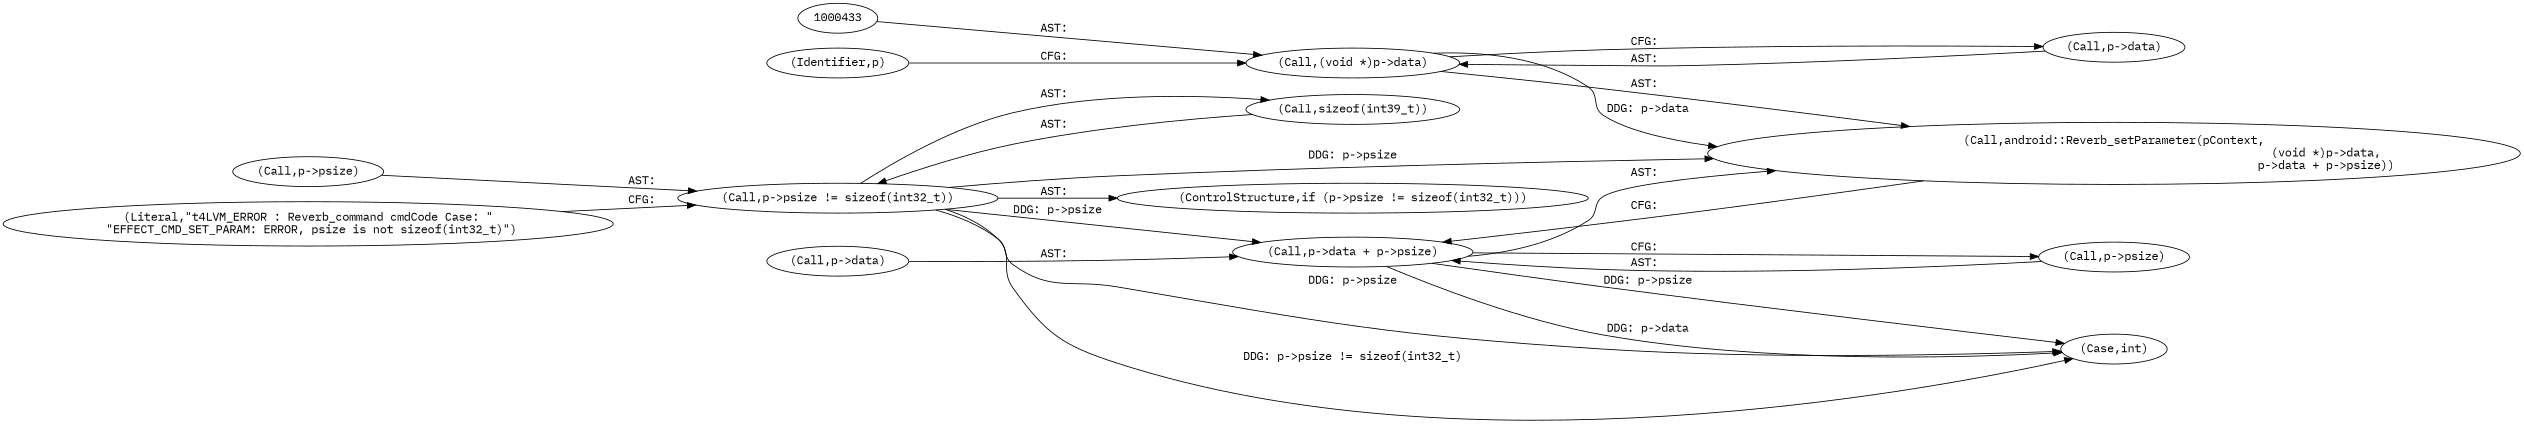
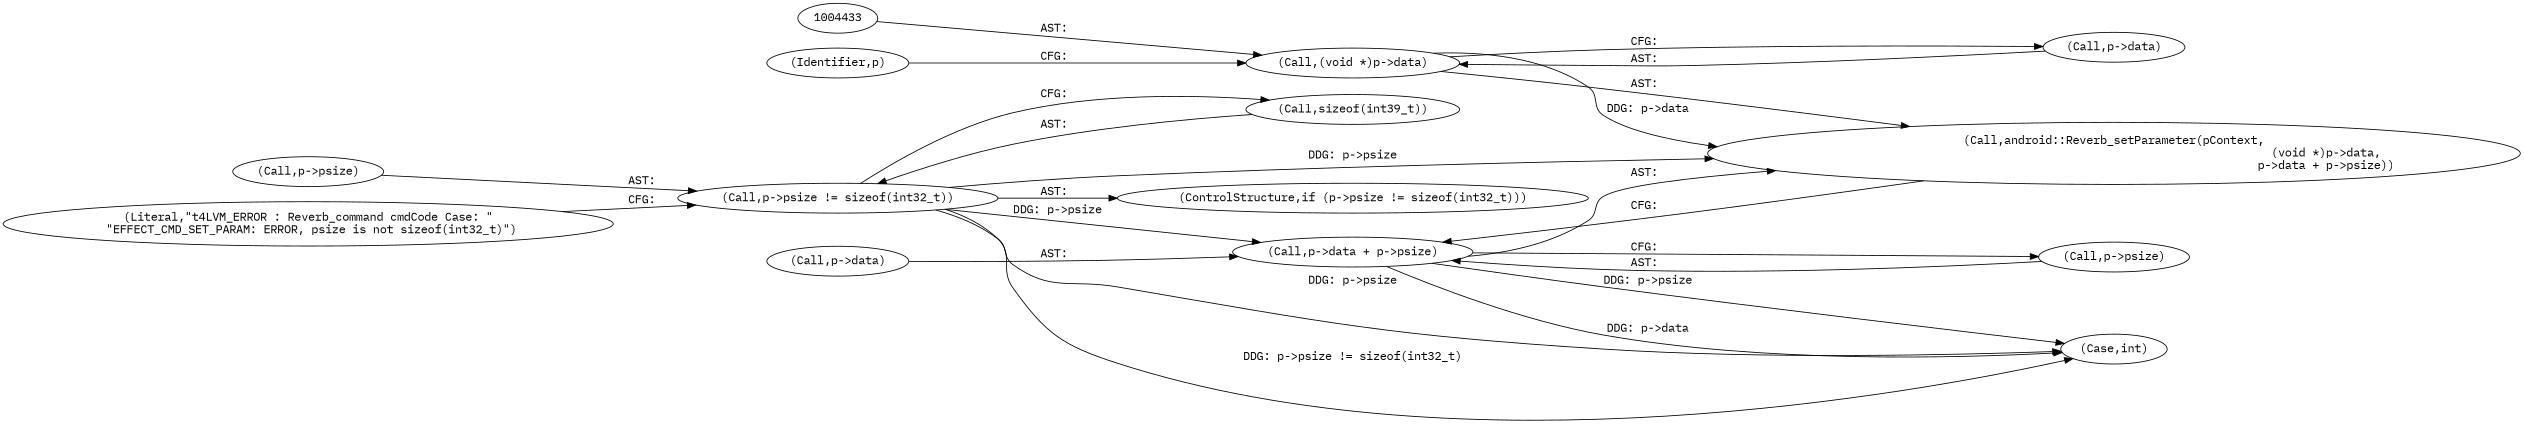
node "1000433": label "1000433" -> "1004433"
edge "(Call,p->psize != sizeof(int32_t))" -> "(Call,sizeof(int39_t))": label "AST: " -> "CFG: "
